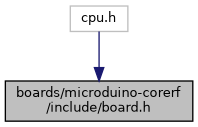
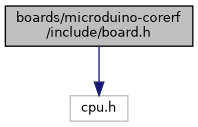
edge "cpu.h" -> "boards/microduino-corerf /include/board.h": reversed
